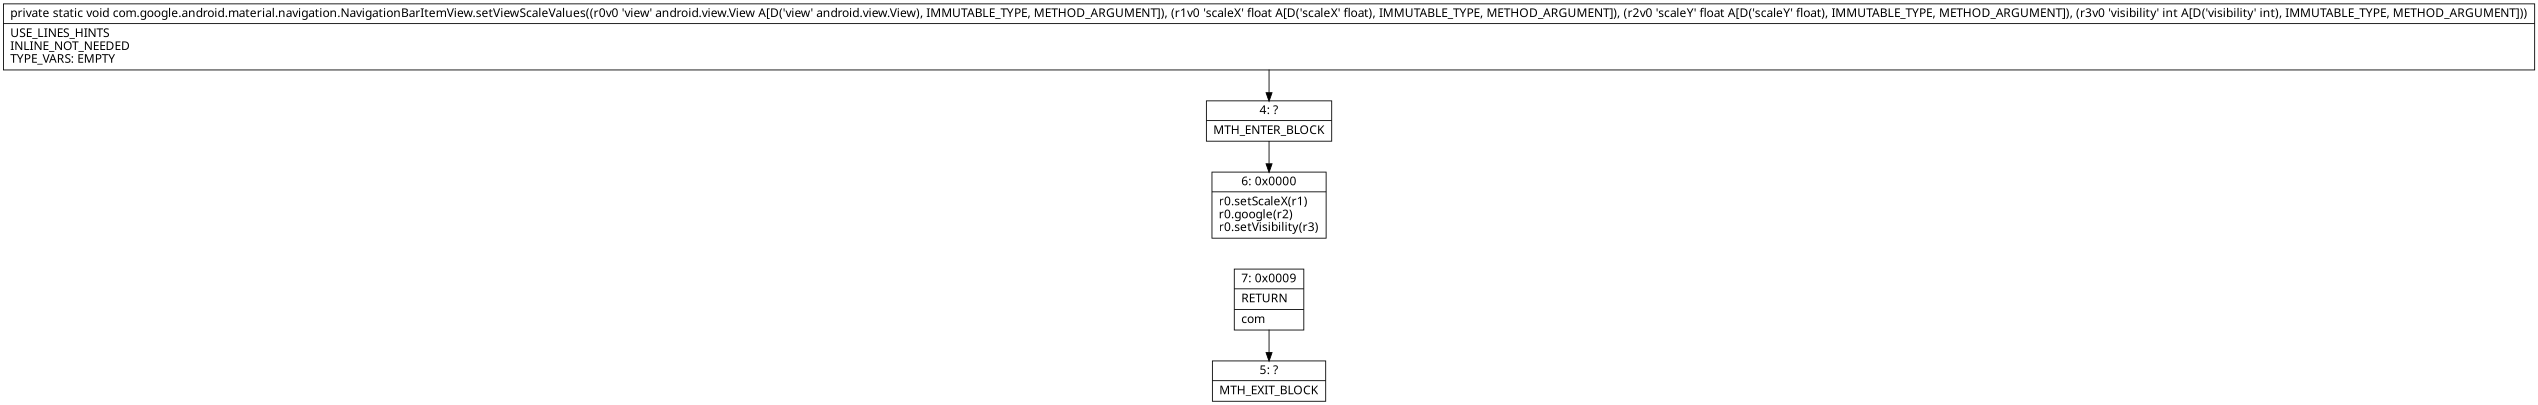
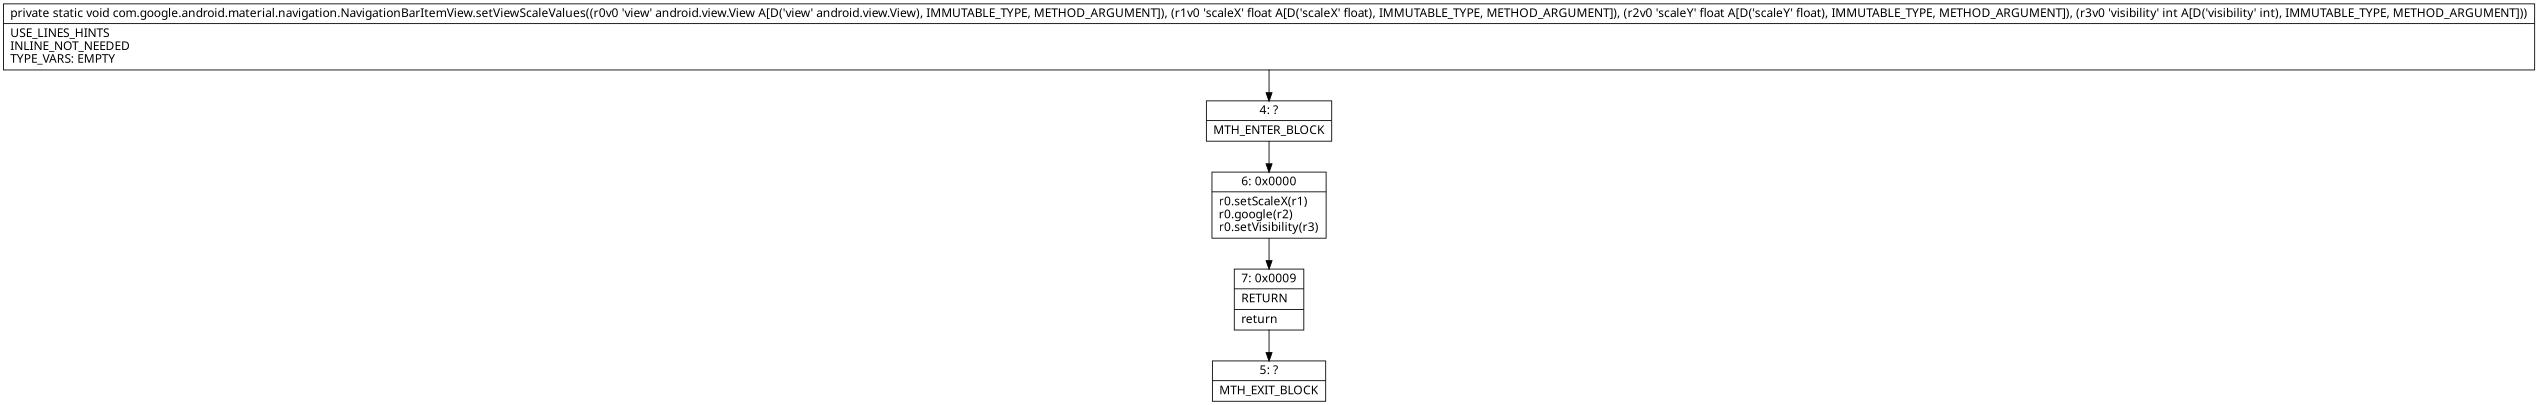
edge "6: 0x0000" -> "7: 0x0009": added
node "7: 0x0009": text "com" -> "return"
